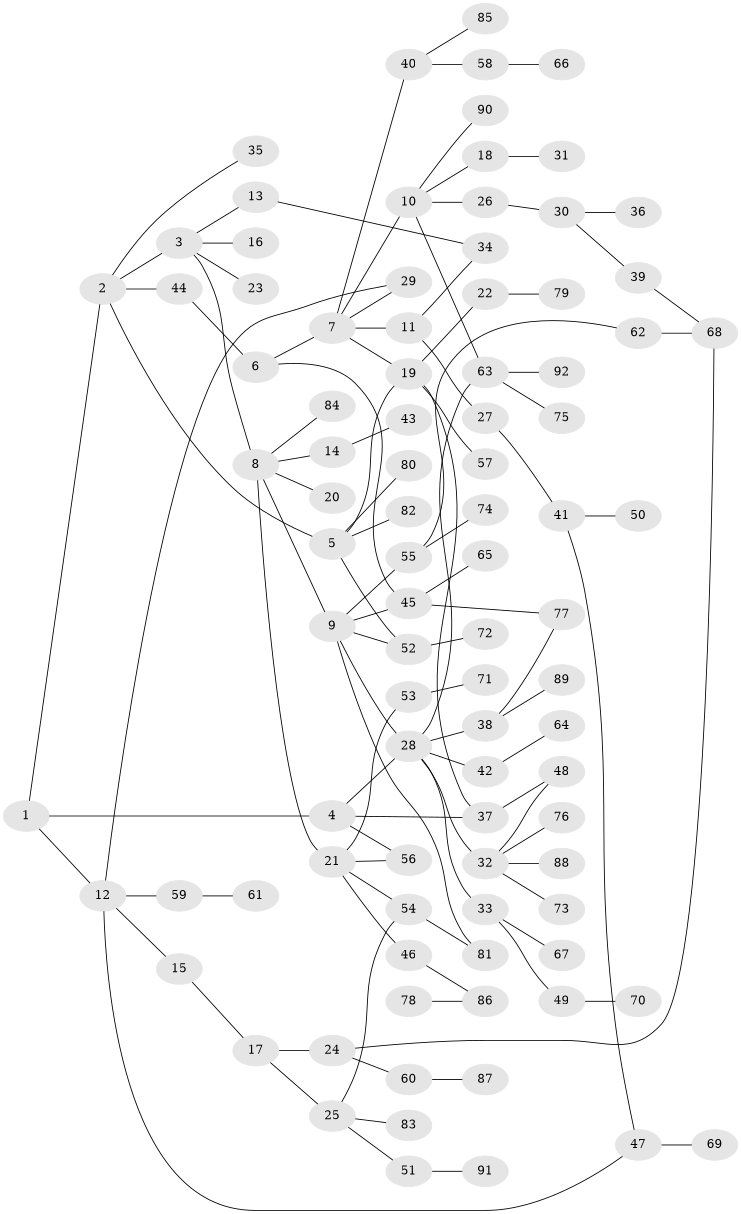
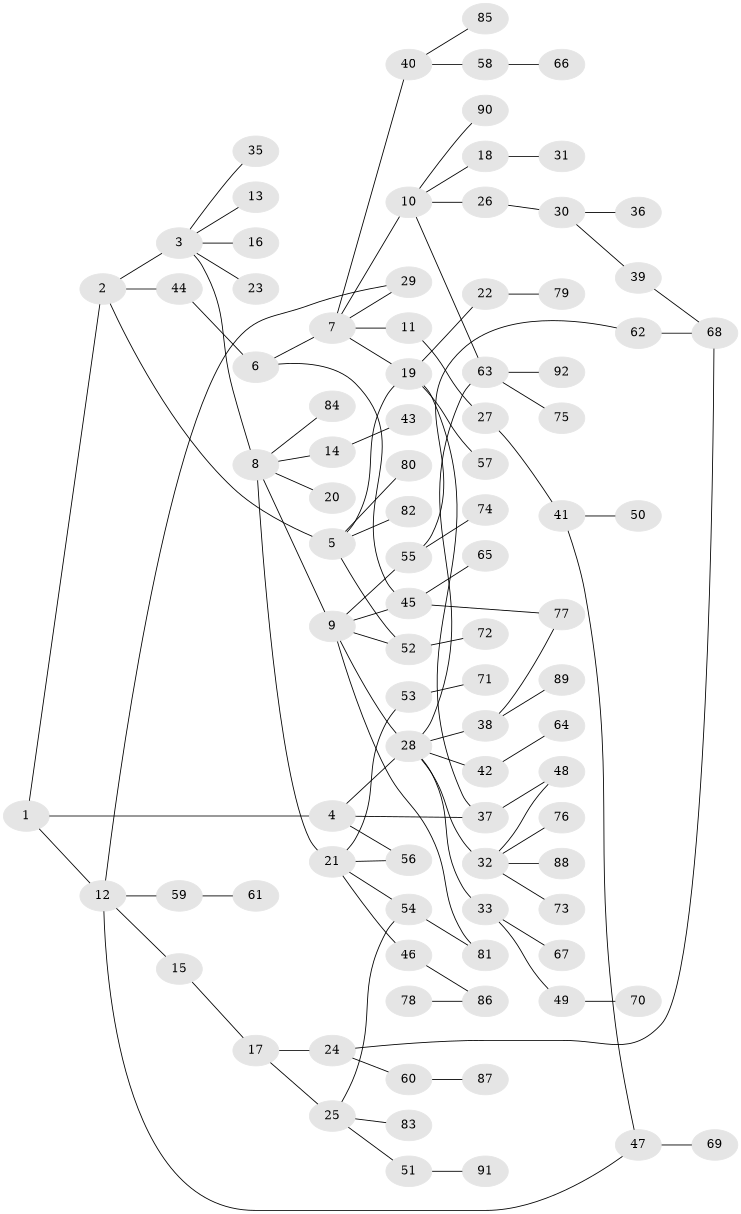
edge "35" -- "2": now "35" -- "3"
node "34": removed
